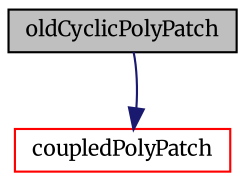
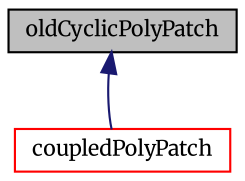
edge "oldCyclicPolyPatch" -> "coupledPolyPatch": reversed
